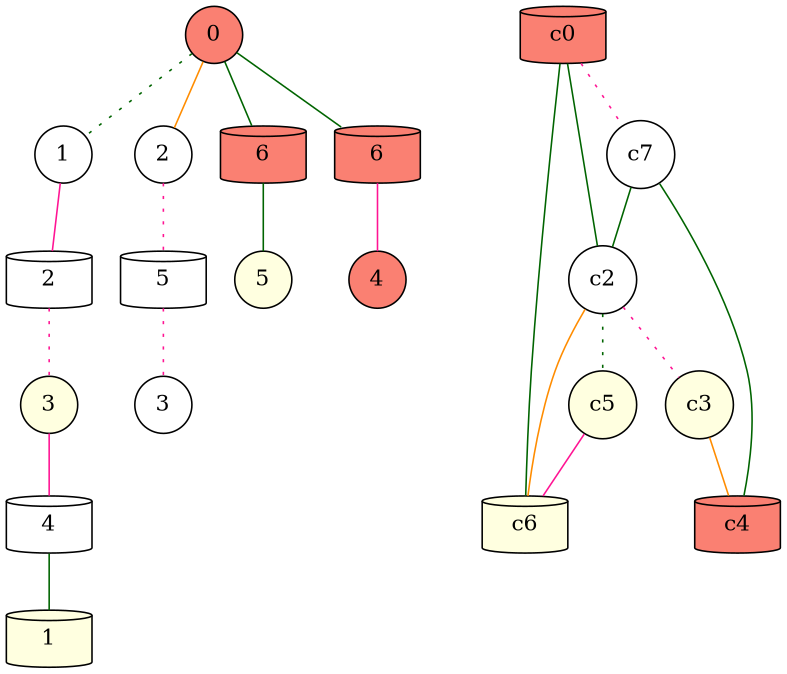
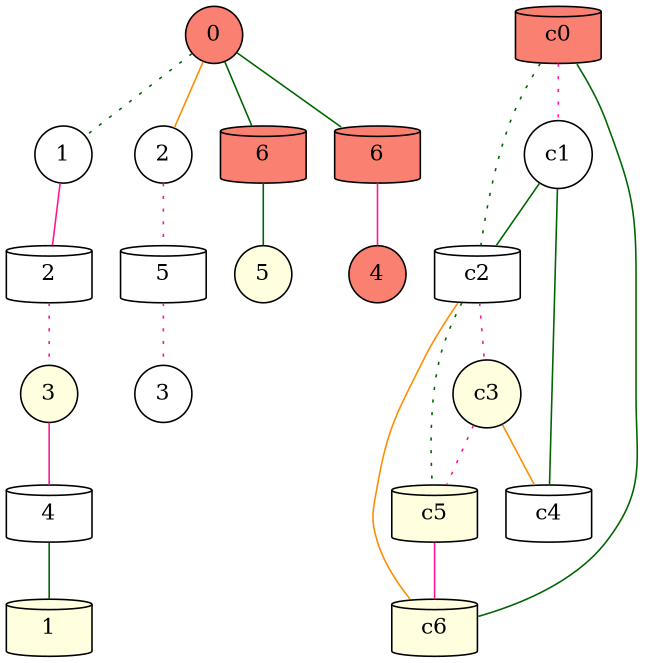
edge "c0" -- "c2": style solid -> dotted
node "c7": label "c7" -> "c1"
node "c2": shape circle -> cylinder
node "c5": shape circle -> cylinder
edge "c3" -- "c5": added
node "c4": fillcolor salmon -> white
